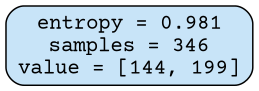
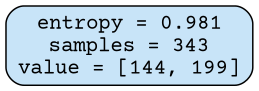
node "entropy = 0.981": text "samples = 346" -> "samples = 343"
